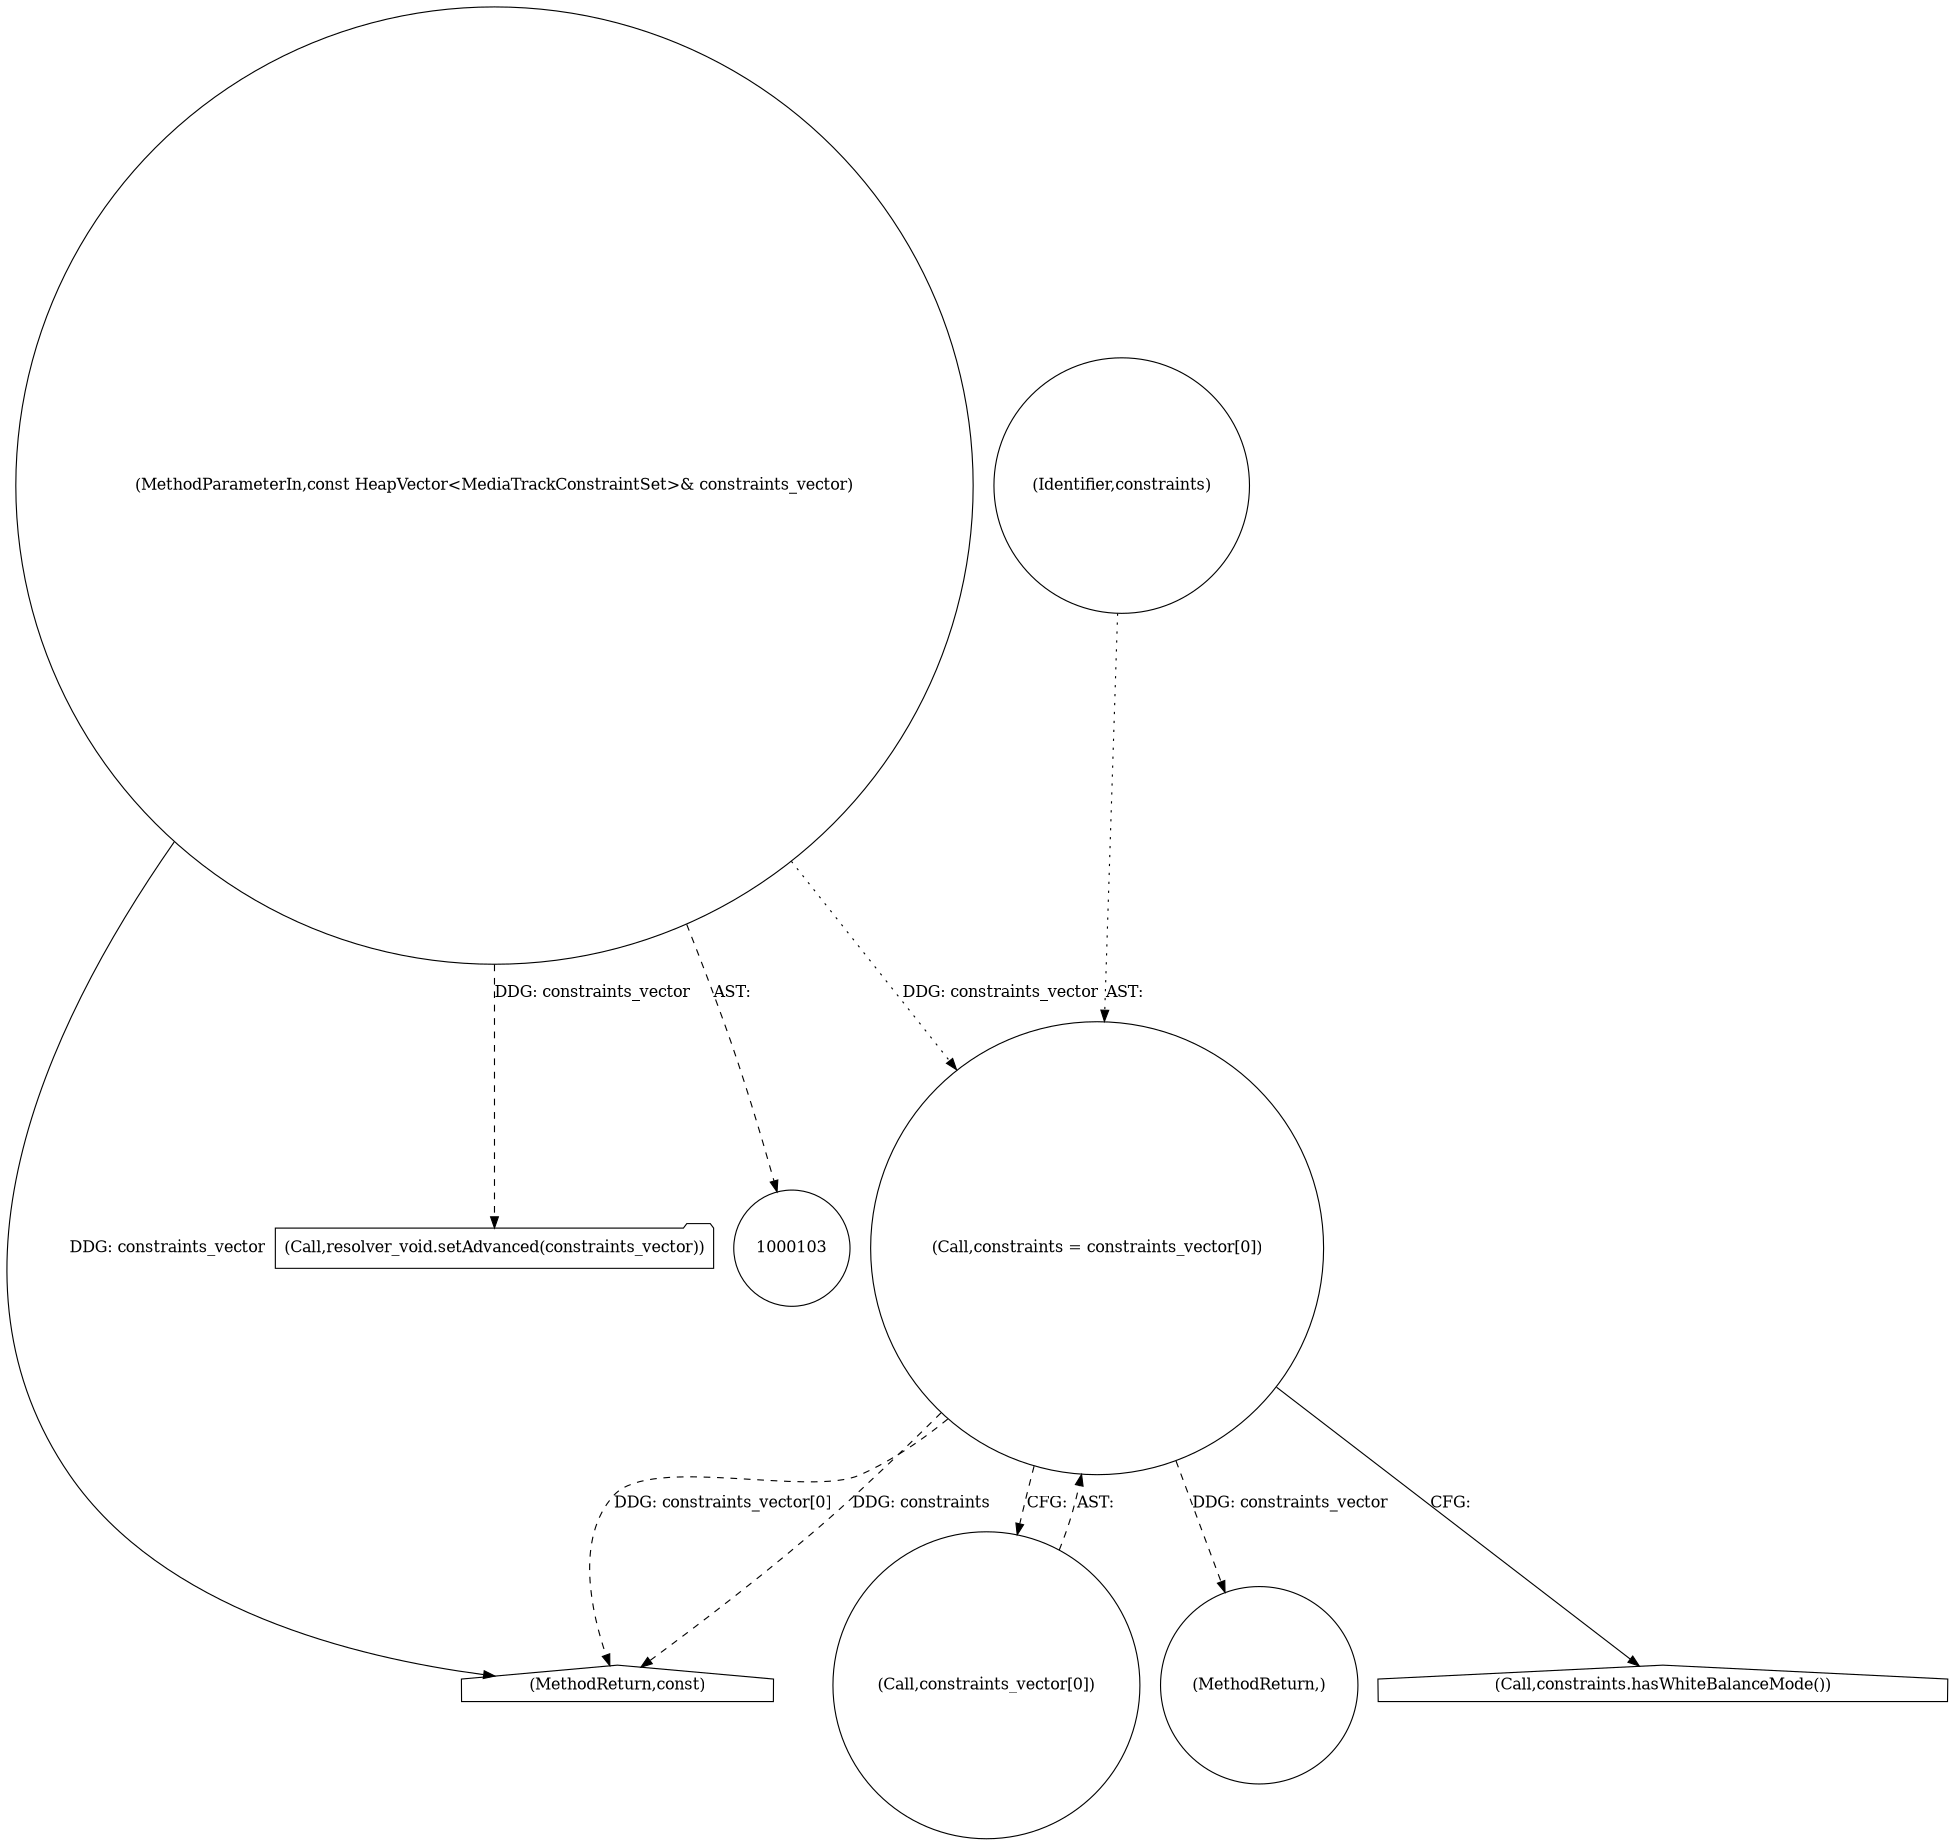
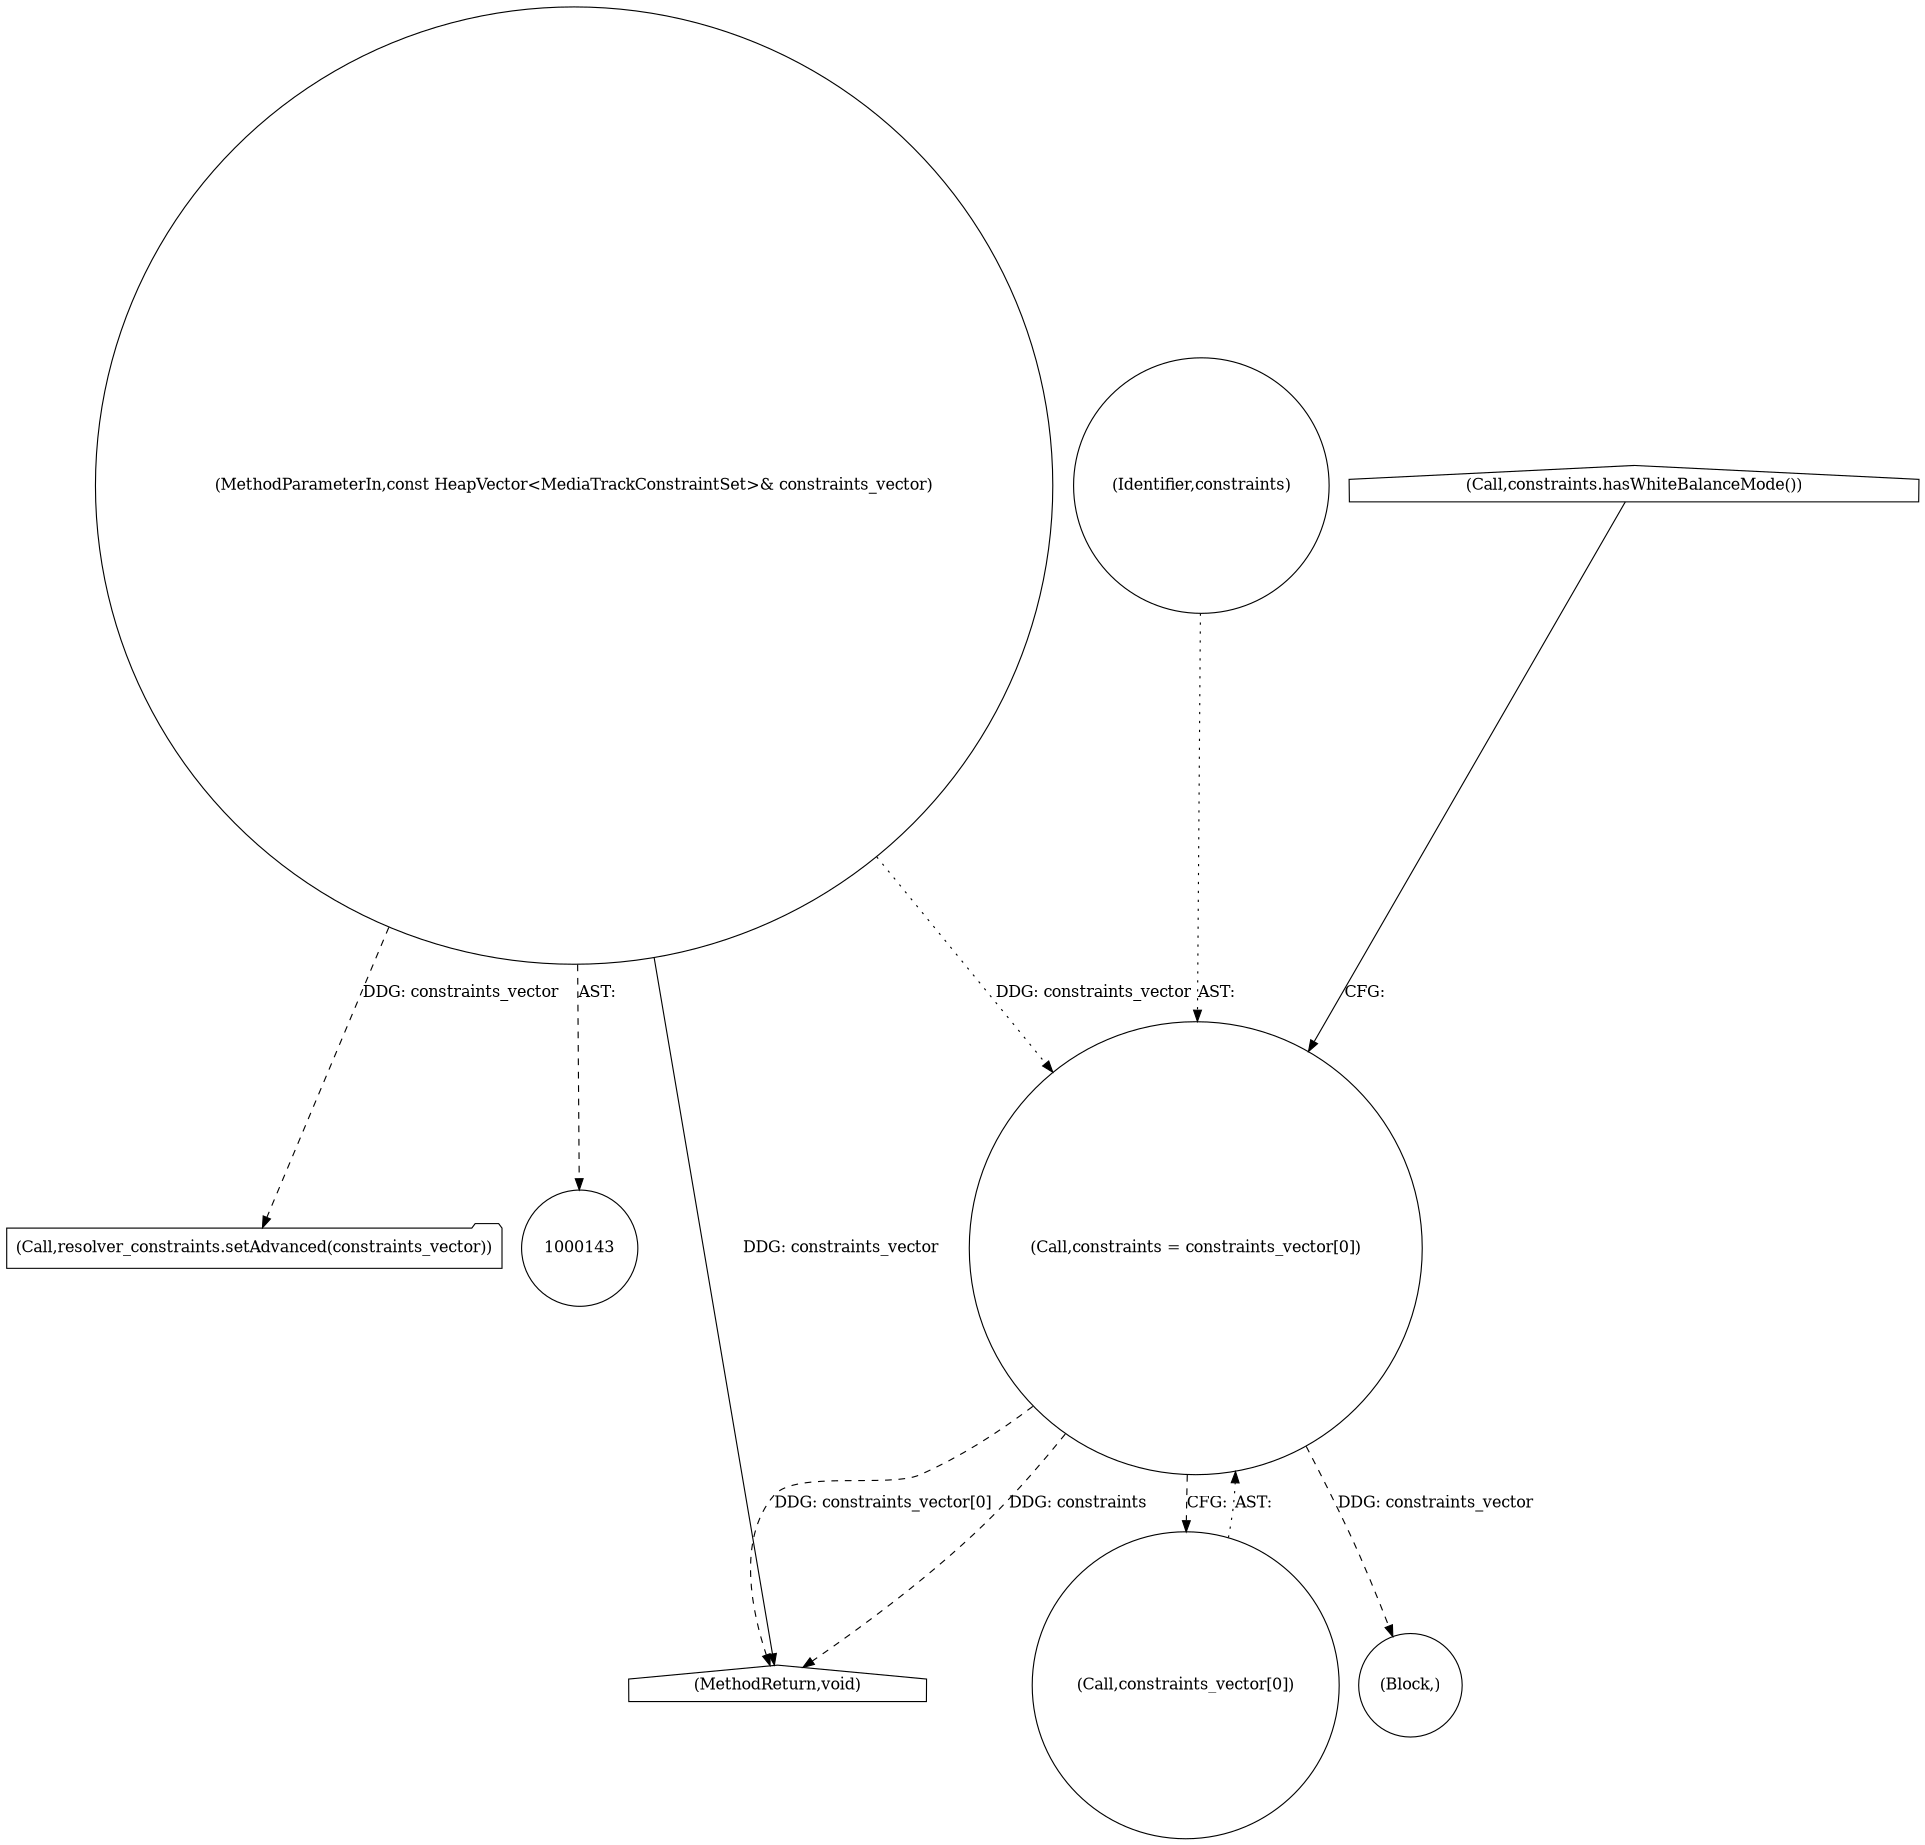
node "(Call,resolver_void.setAdvanced(constraints_vector))": label "(Call,resolver_void.setAdvanced(constraints_vector))" -> "(Call,resolver_constraints.setAdvanced(constraints_vector))"
node "1000103": label "1000103" -> "1000143"
edge "(Call,constraints_vector[0])" -> "(Call,constraints = constraints_vector[0])": style dashed -> dotted
edge "(Call,constraints = constraints_vector[0])" -> "(Call,constraints.hasWhiteBalanceMode())": reversed
node "(MethodReturn,const)": label "(MethodReturn,const)" -> "(MethodReturn,void)"
node "(MethodReturn,)": label "(MethodReturn,)" -> "(Block,)"
